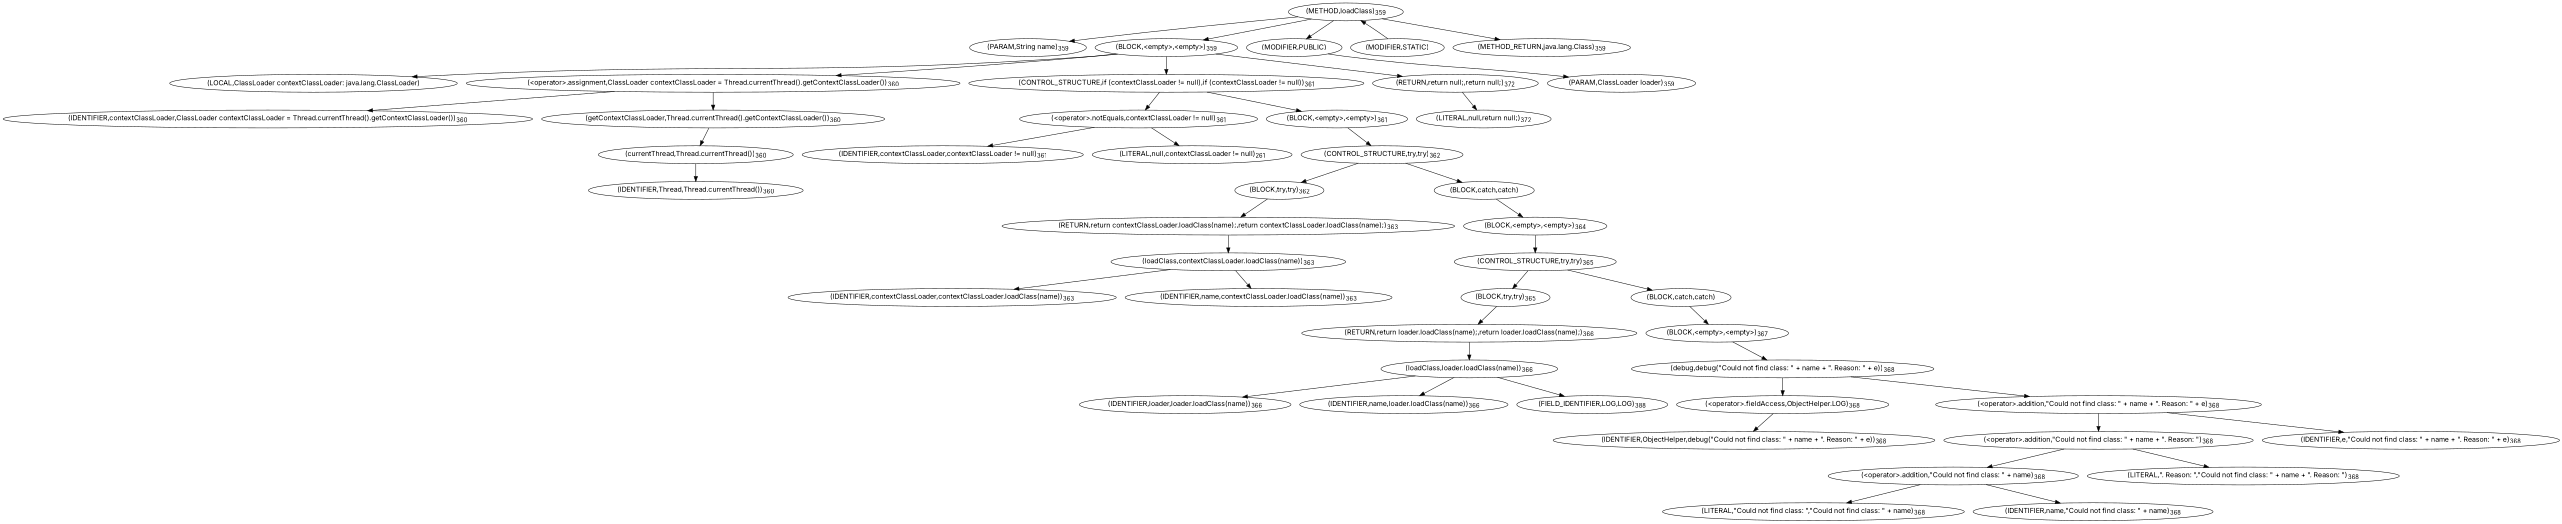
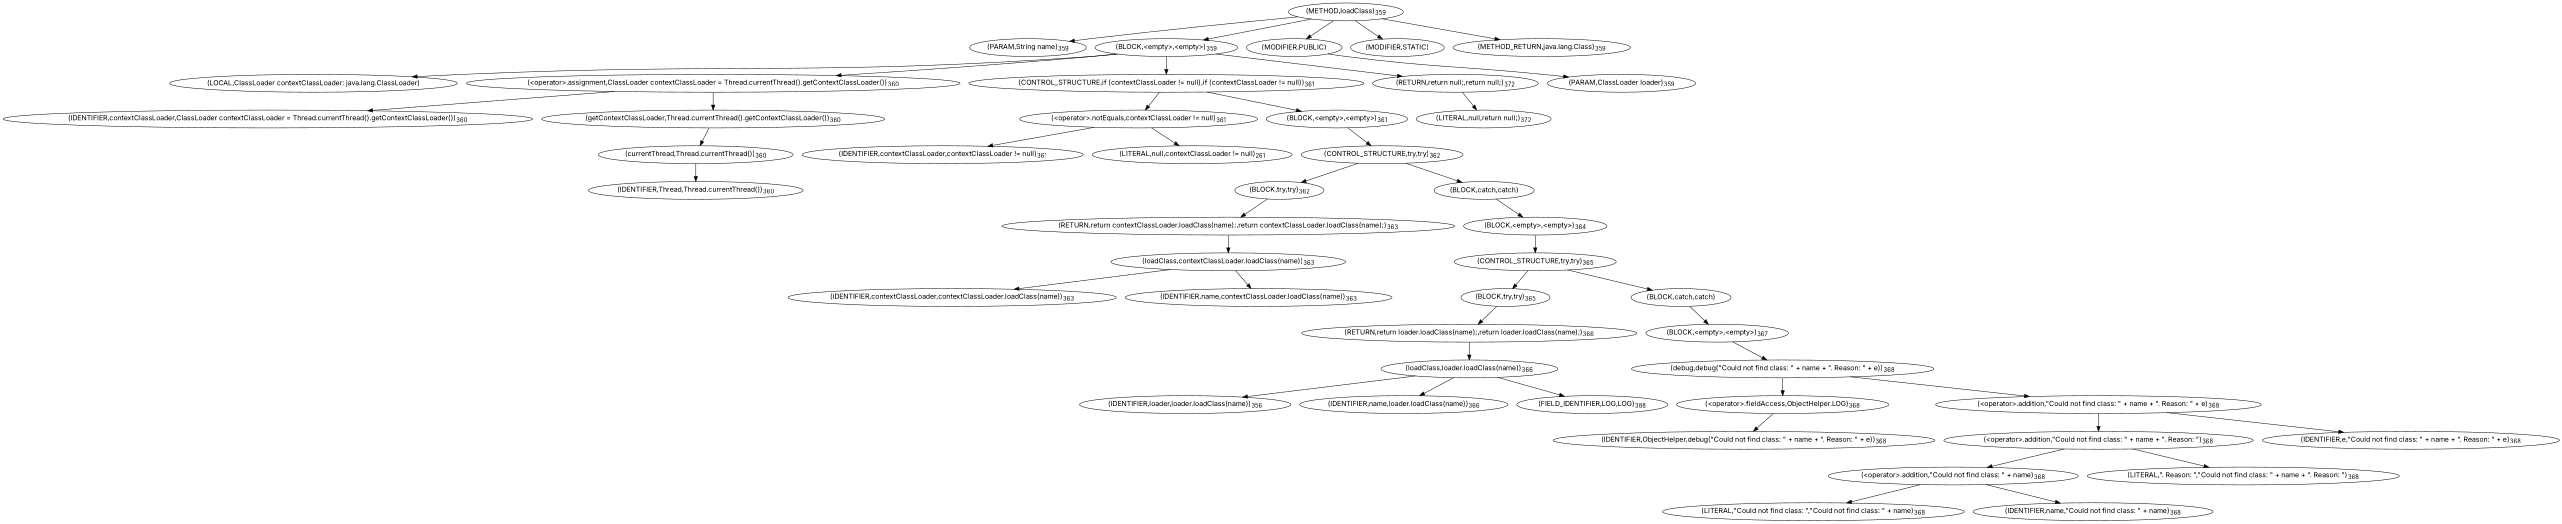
edge "(MODIFIER,STATIC)" -> "(METHOD,loadClass)": reversed
node "(IDENTIFIER,loader,loader.loadClass(name))": text "366" -> "356"
